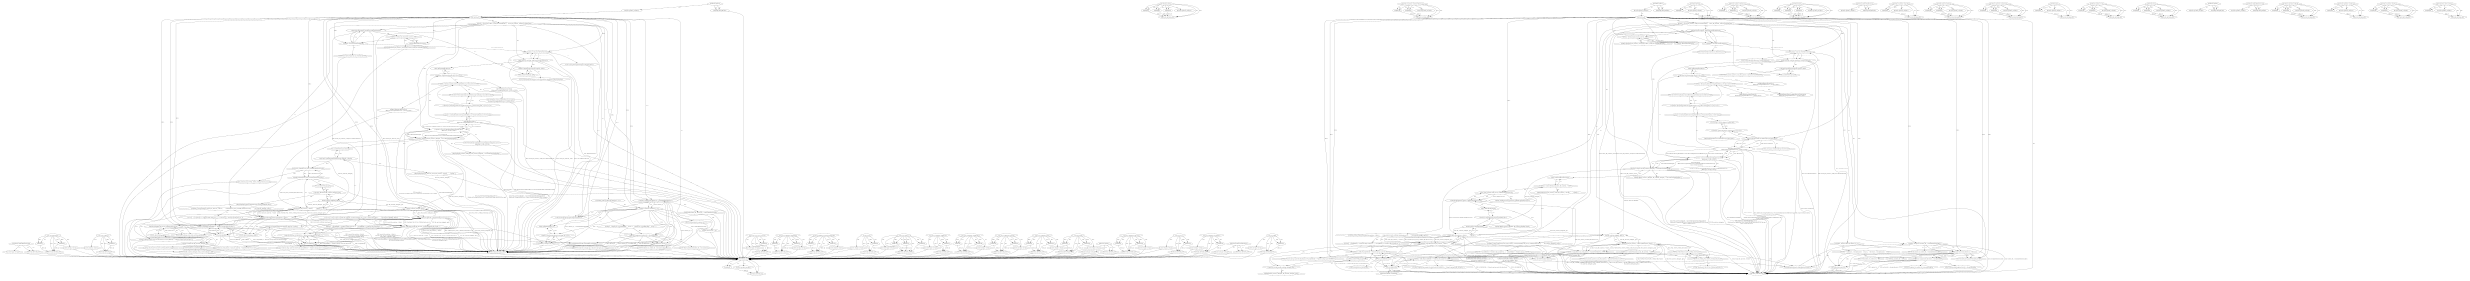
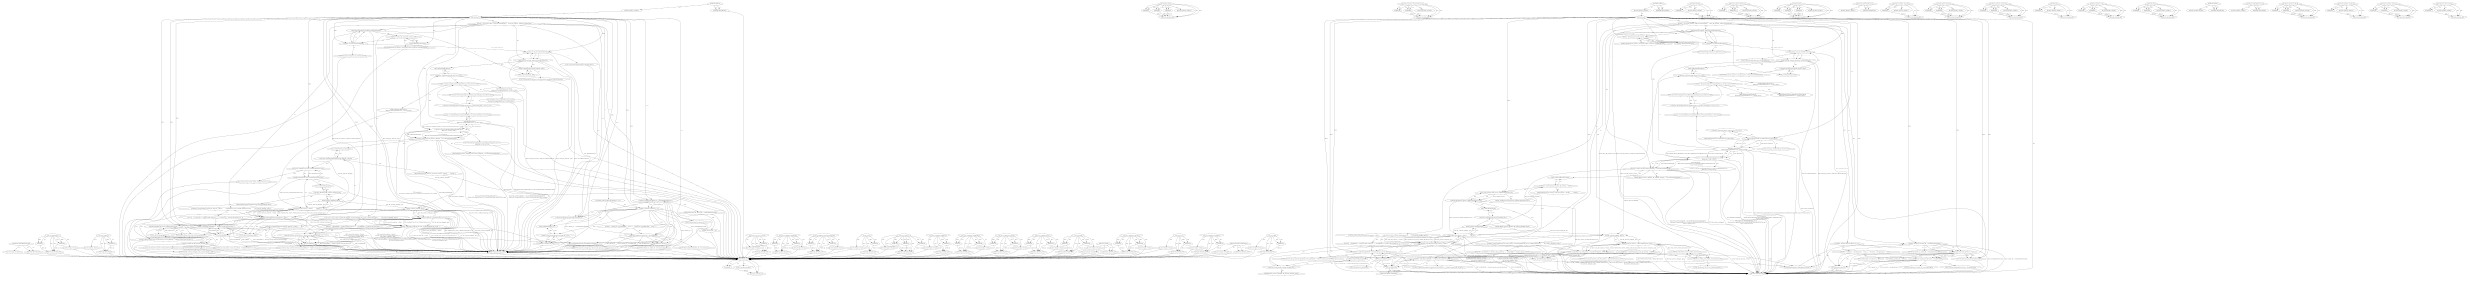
node "(FIELD_IDENTIFIER,Unretained,Unretained)": removed
